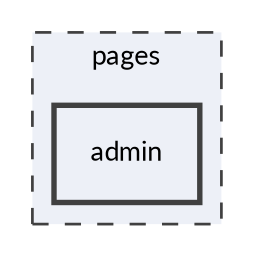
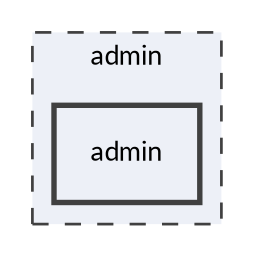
cluster "pages": label "pages" -> "admin"
